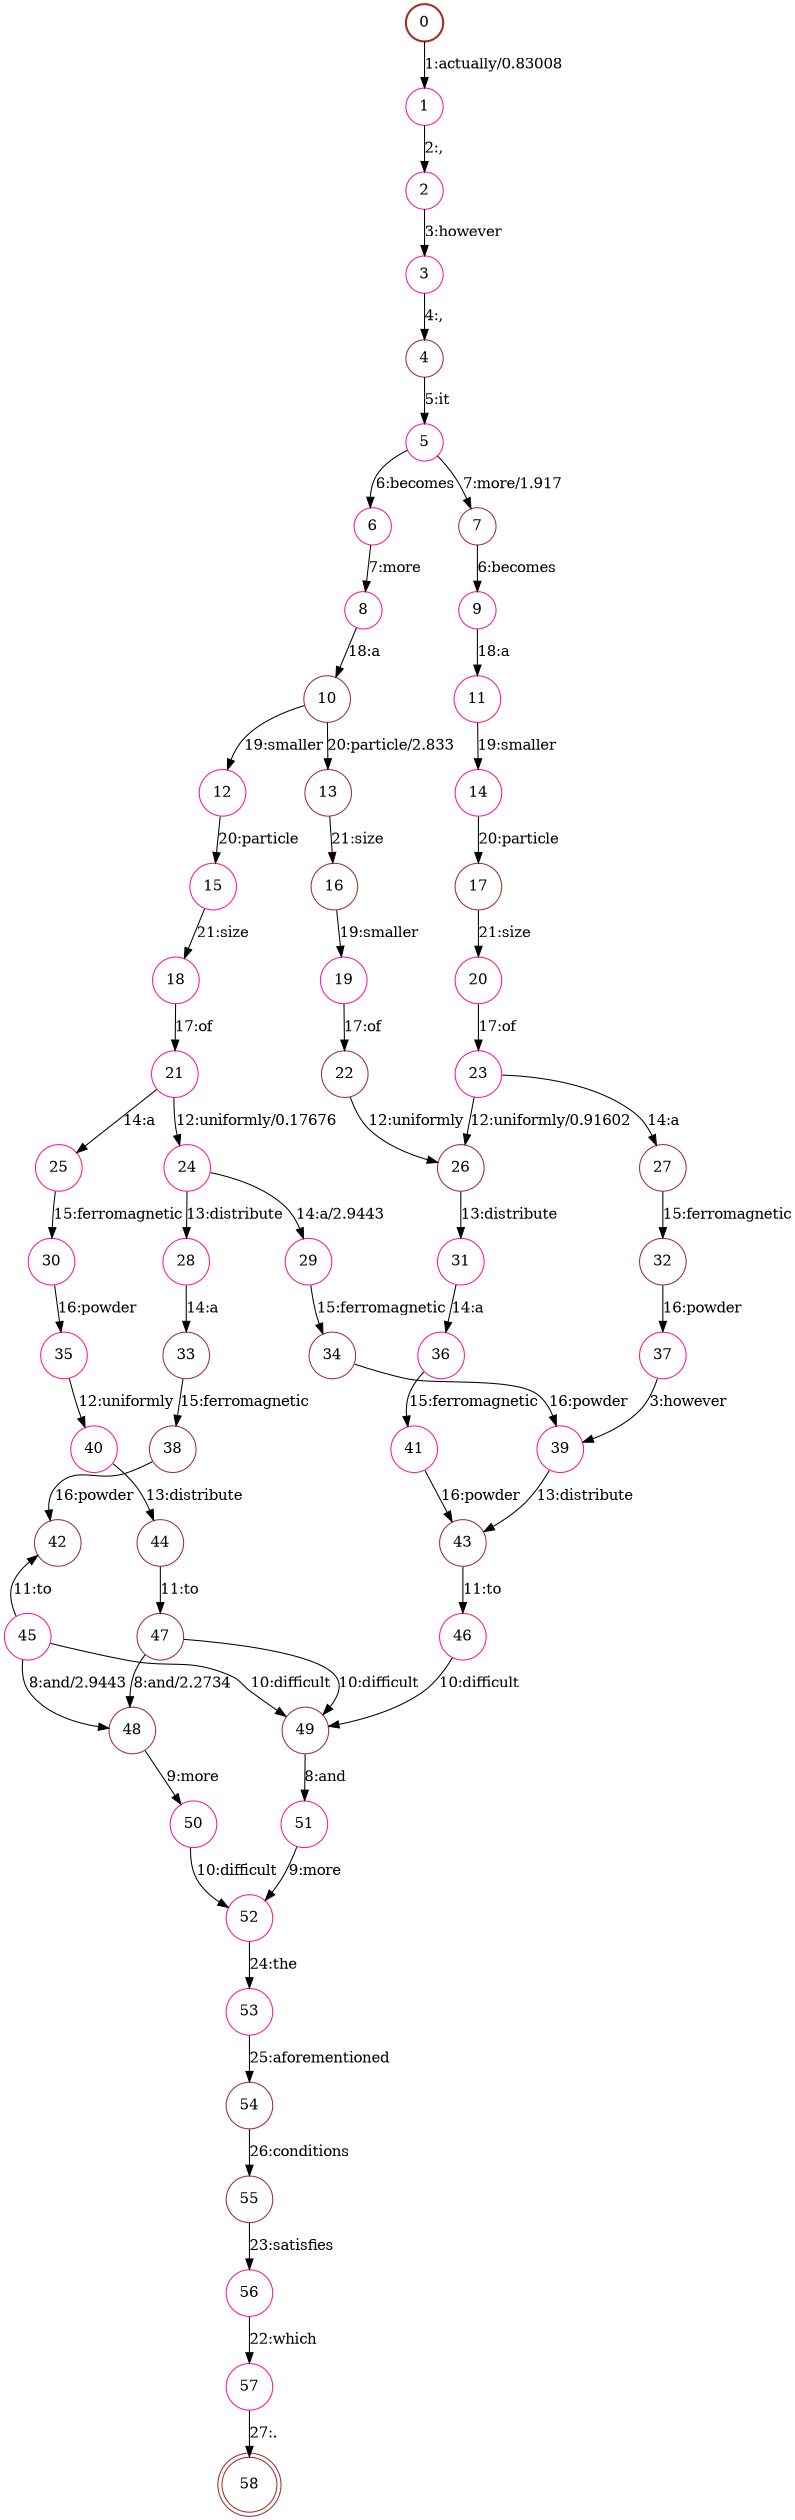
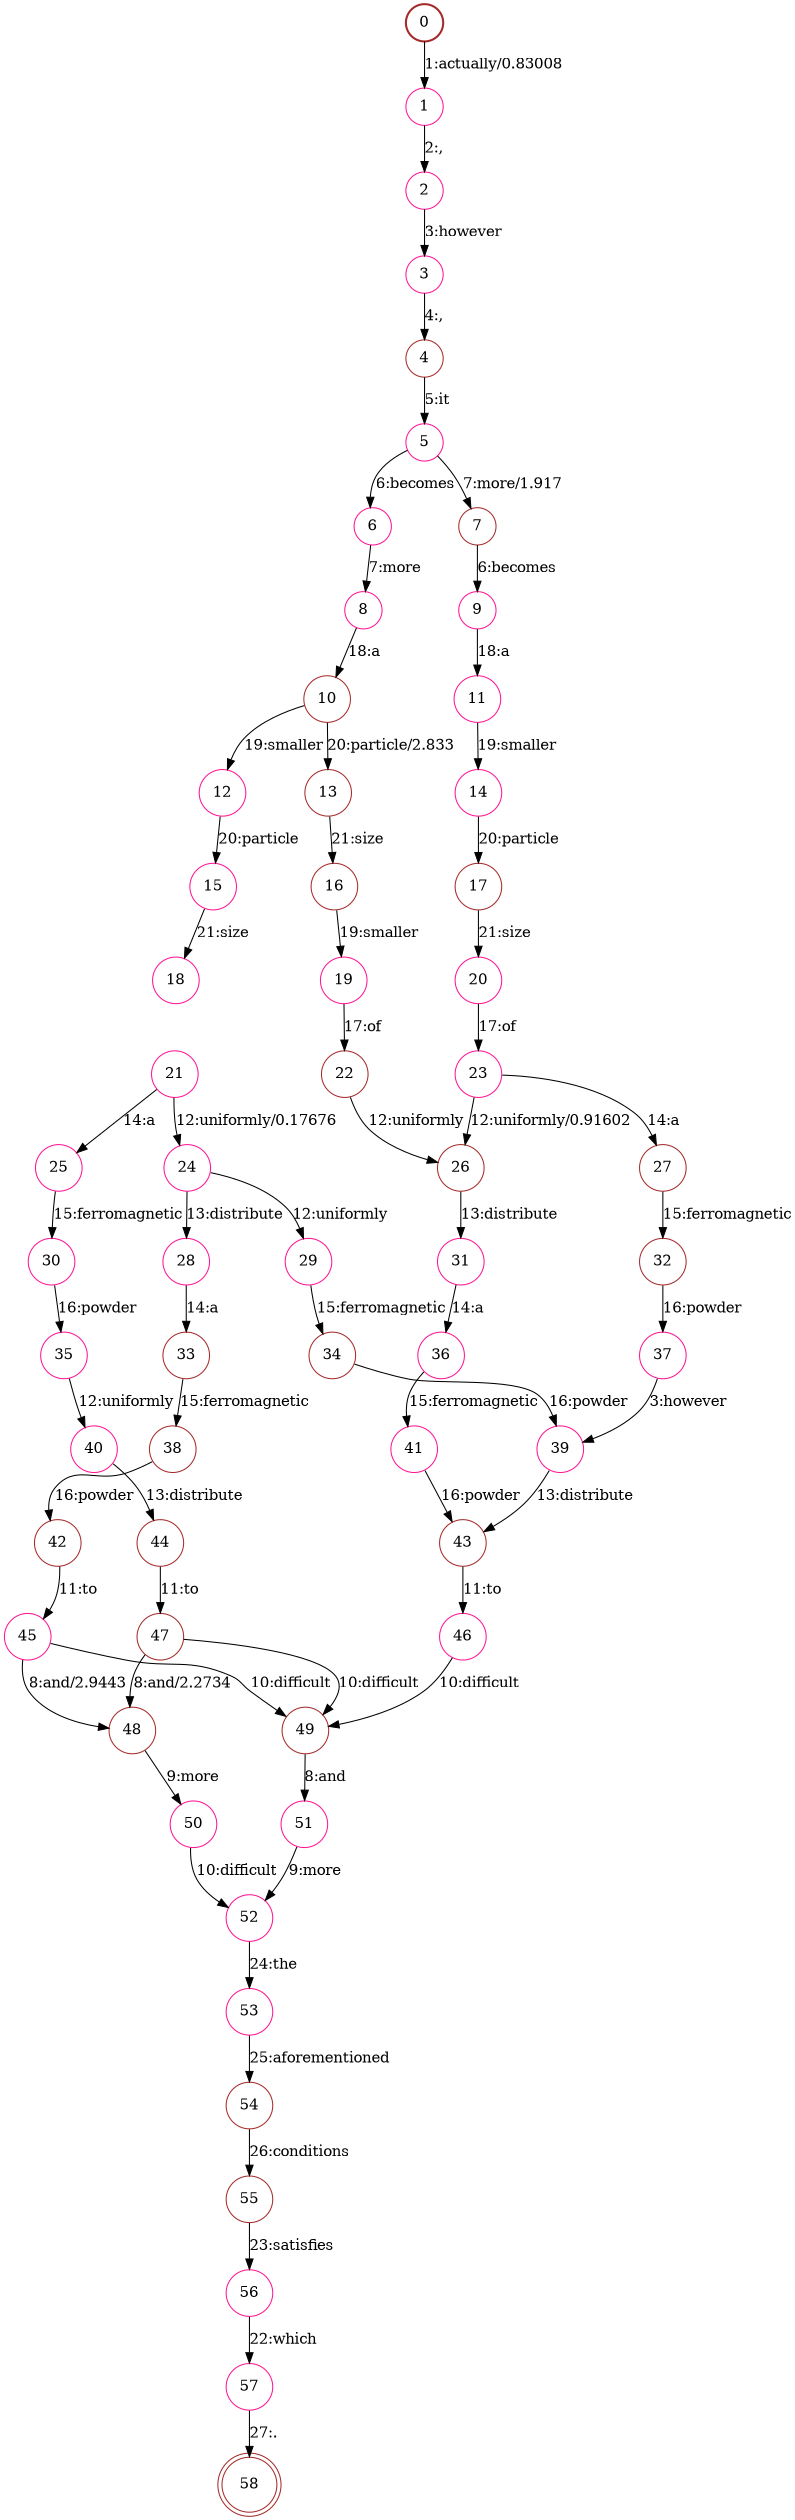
edge "18" -> "21": removed, label "17:of"
edge "24" -> "29": label "14:a/2.9443" -> "12:uniformly"
edge "45" -> "42": reversed
